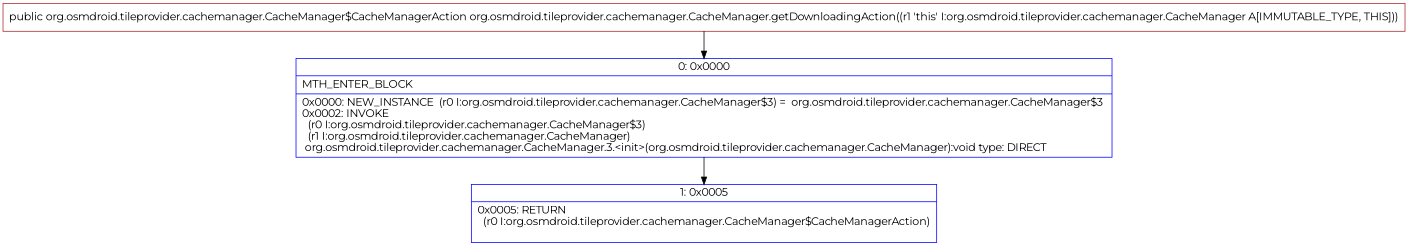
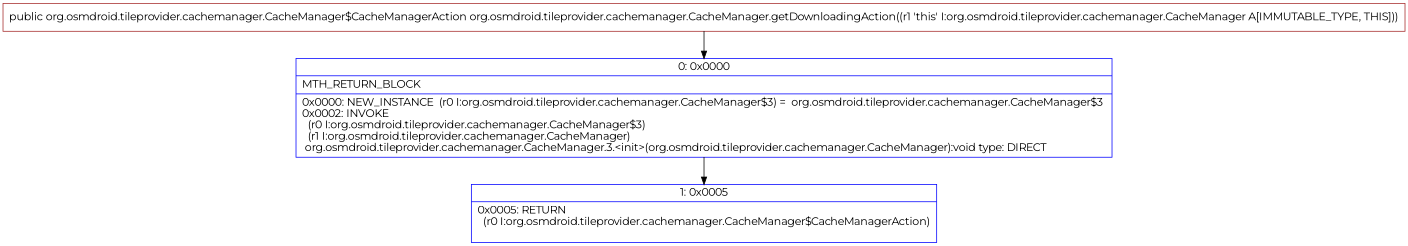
node "0: 0x0000": text "MTH_ENTER_BLOCK" -> "MTH_RETURN_BLOCK"
